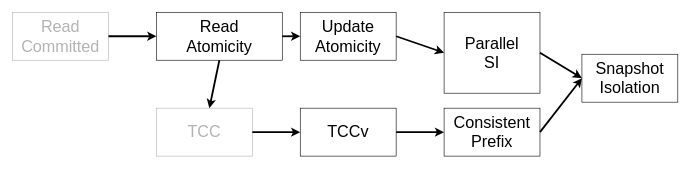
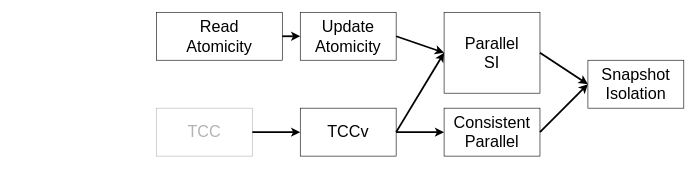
node "Read Committed": removed
edge "Read Committed" -> "Read Atomicity": removed
node "Snapshot Isolation": moved (630, 78) -> (636, 84)
edge "Read Atomicity" -> "TCC": removed
edge "TCCv" -> "Parallel SI": added
node "Consistent Prefix": label "Consistent Prefix" -> "Consistent Parallel"
